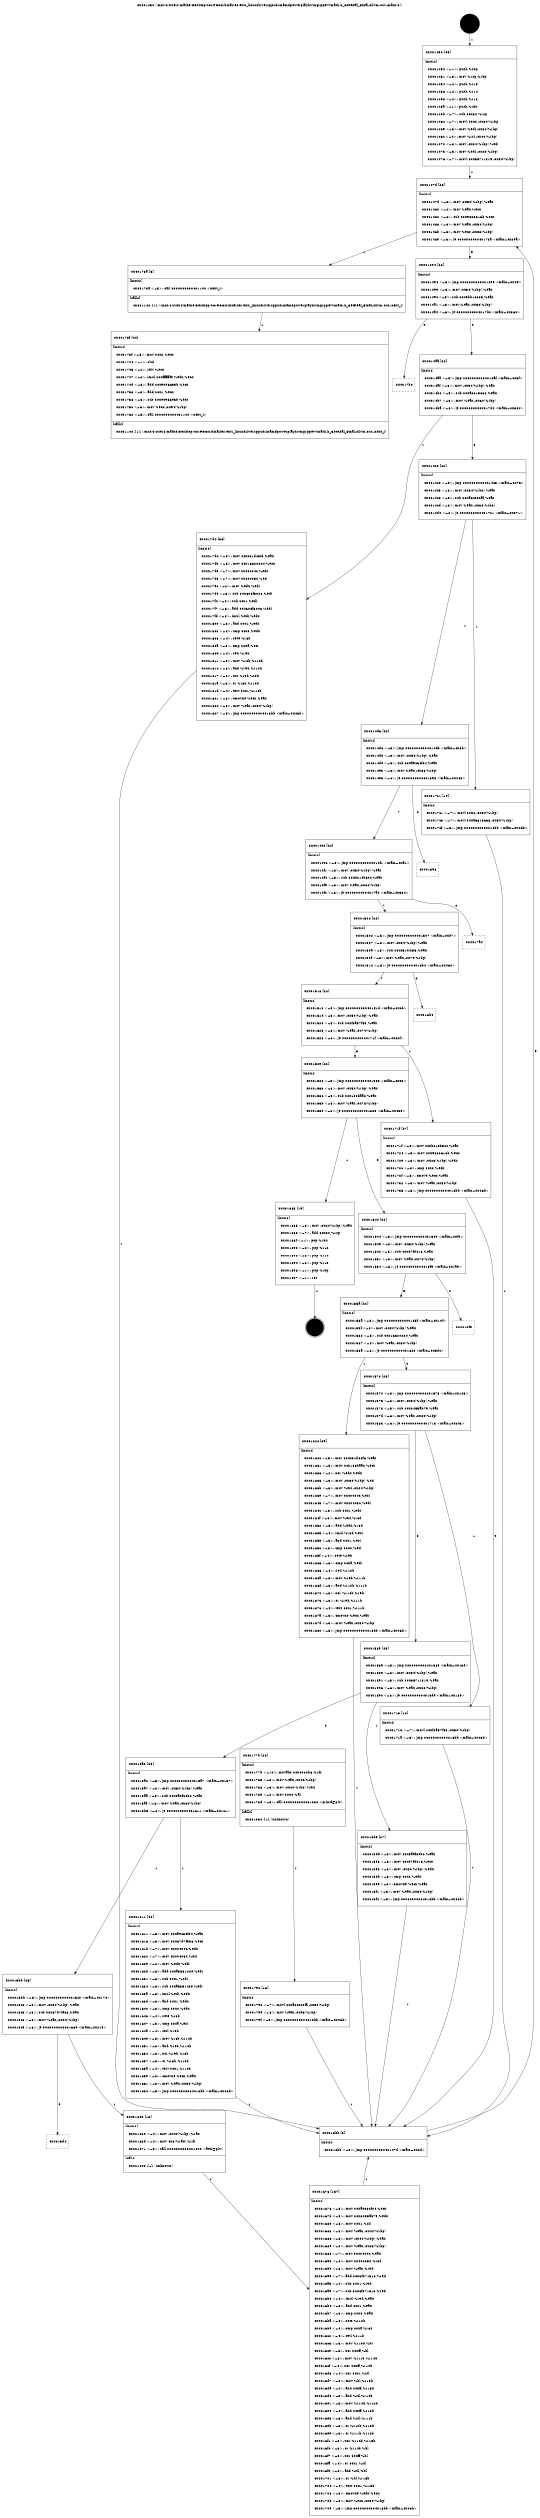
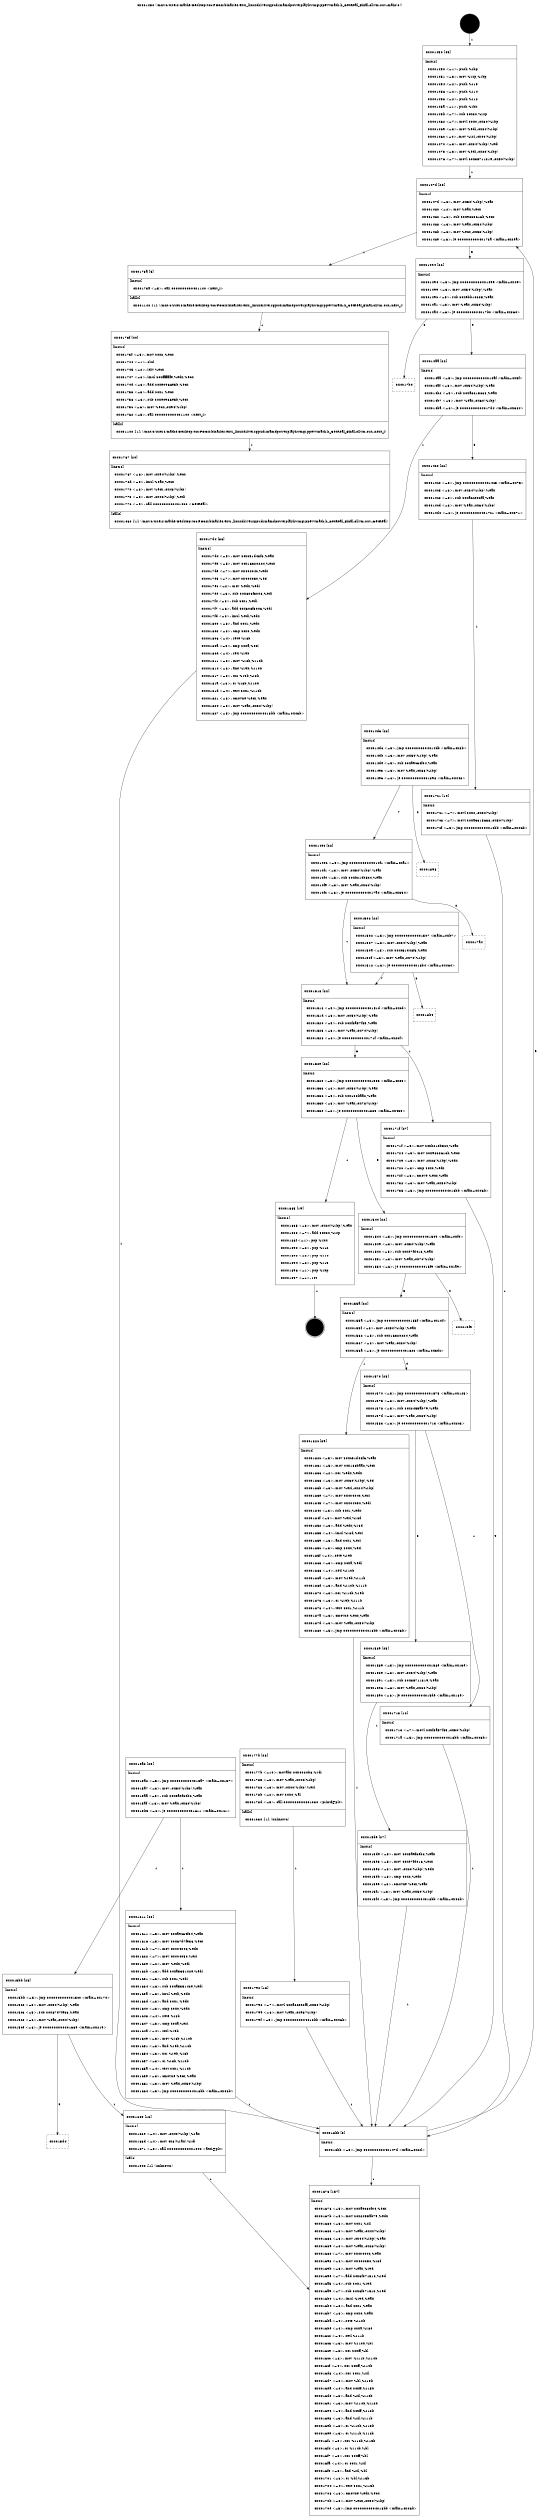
node "0x401767 [20]": added
edge "0x4014c0 [22]" -> "0x4014d6 [22]": removed, label "7"
edge "0x4014ec [22]" -> "0x401502 [22]": now "0x4014ec [22]" -> "0x401518 [22]"
edge "0x401589 [25]" -> "0x4015a2 [25]": removed, label "2"
edge "0x401713 [12]" -> "0x4018bb [5]": label " 7" -> " 1"
edge "0x401676 [157]" -> "0x4018bb [5]": reversed
